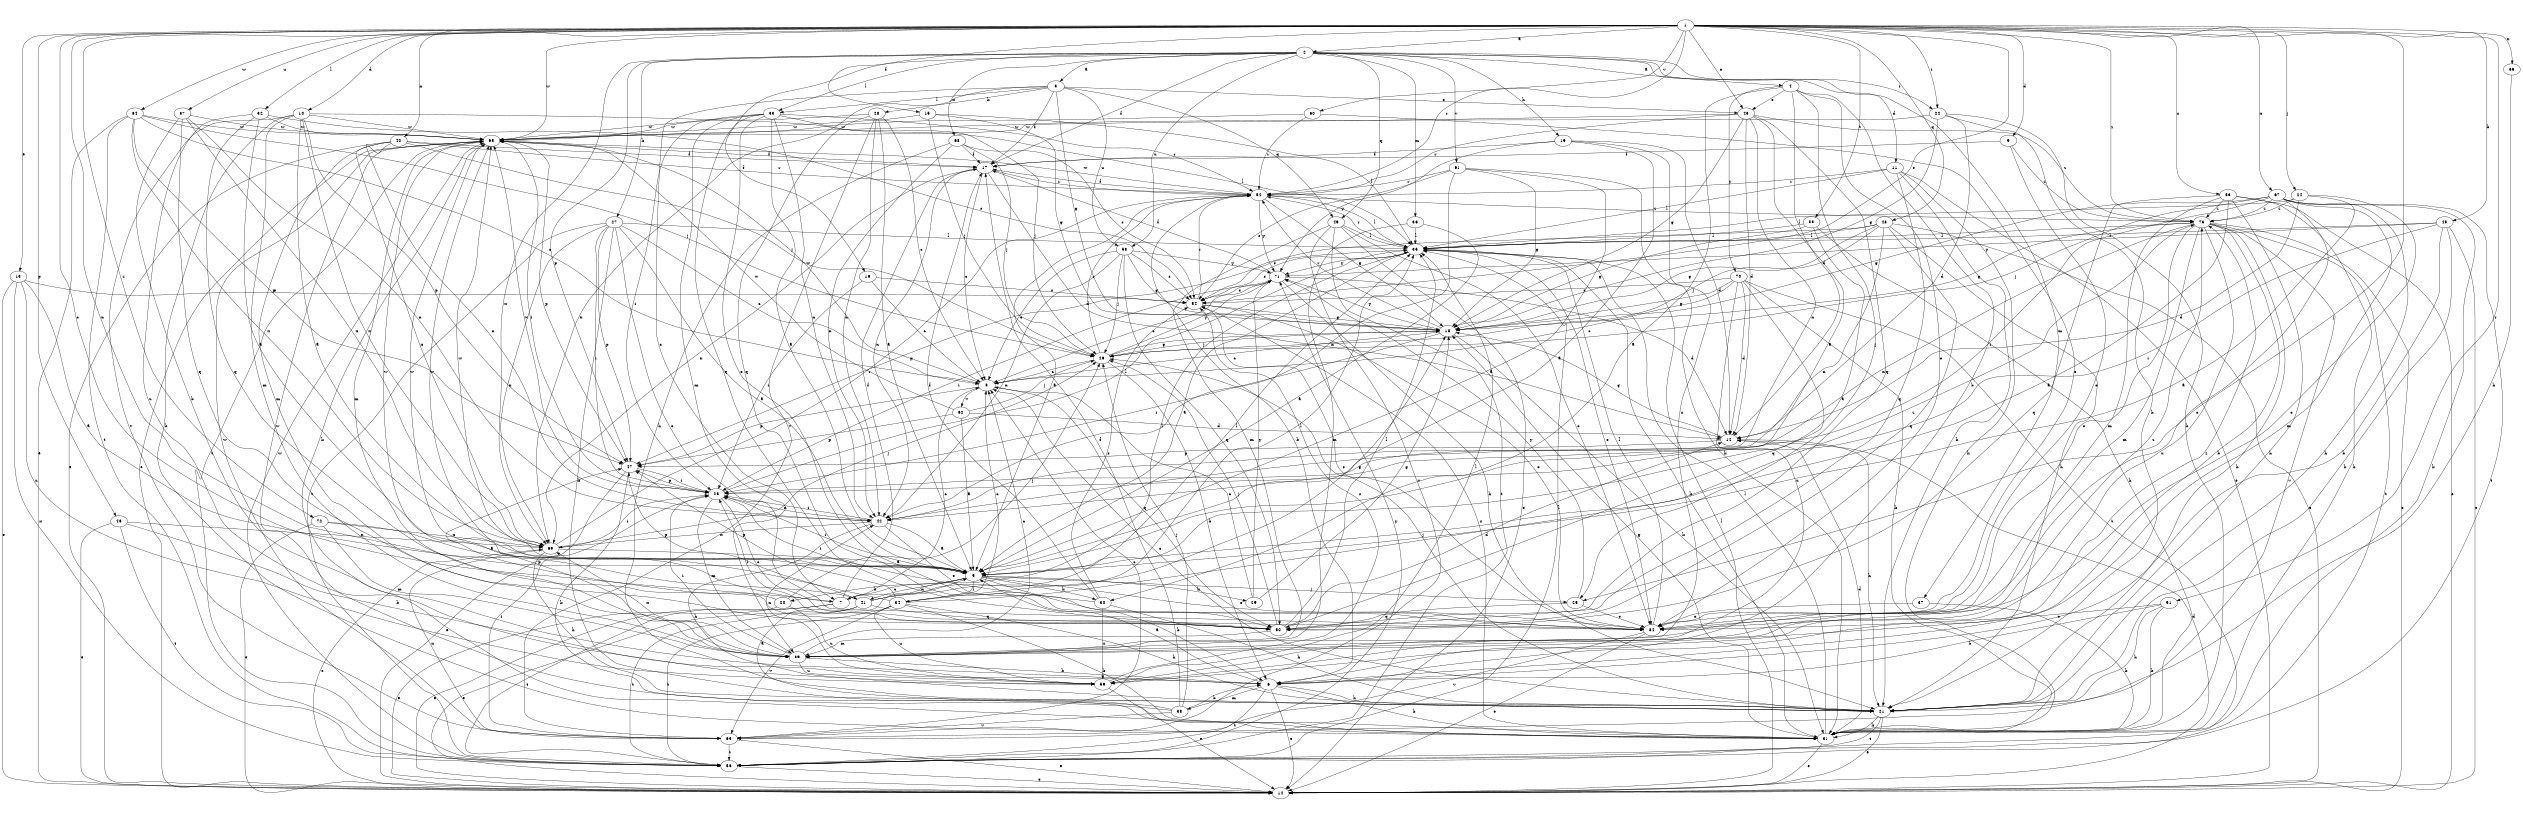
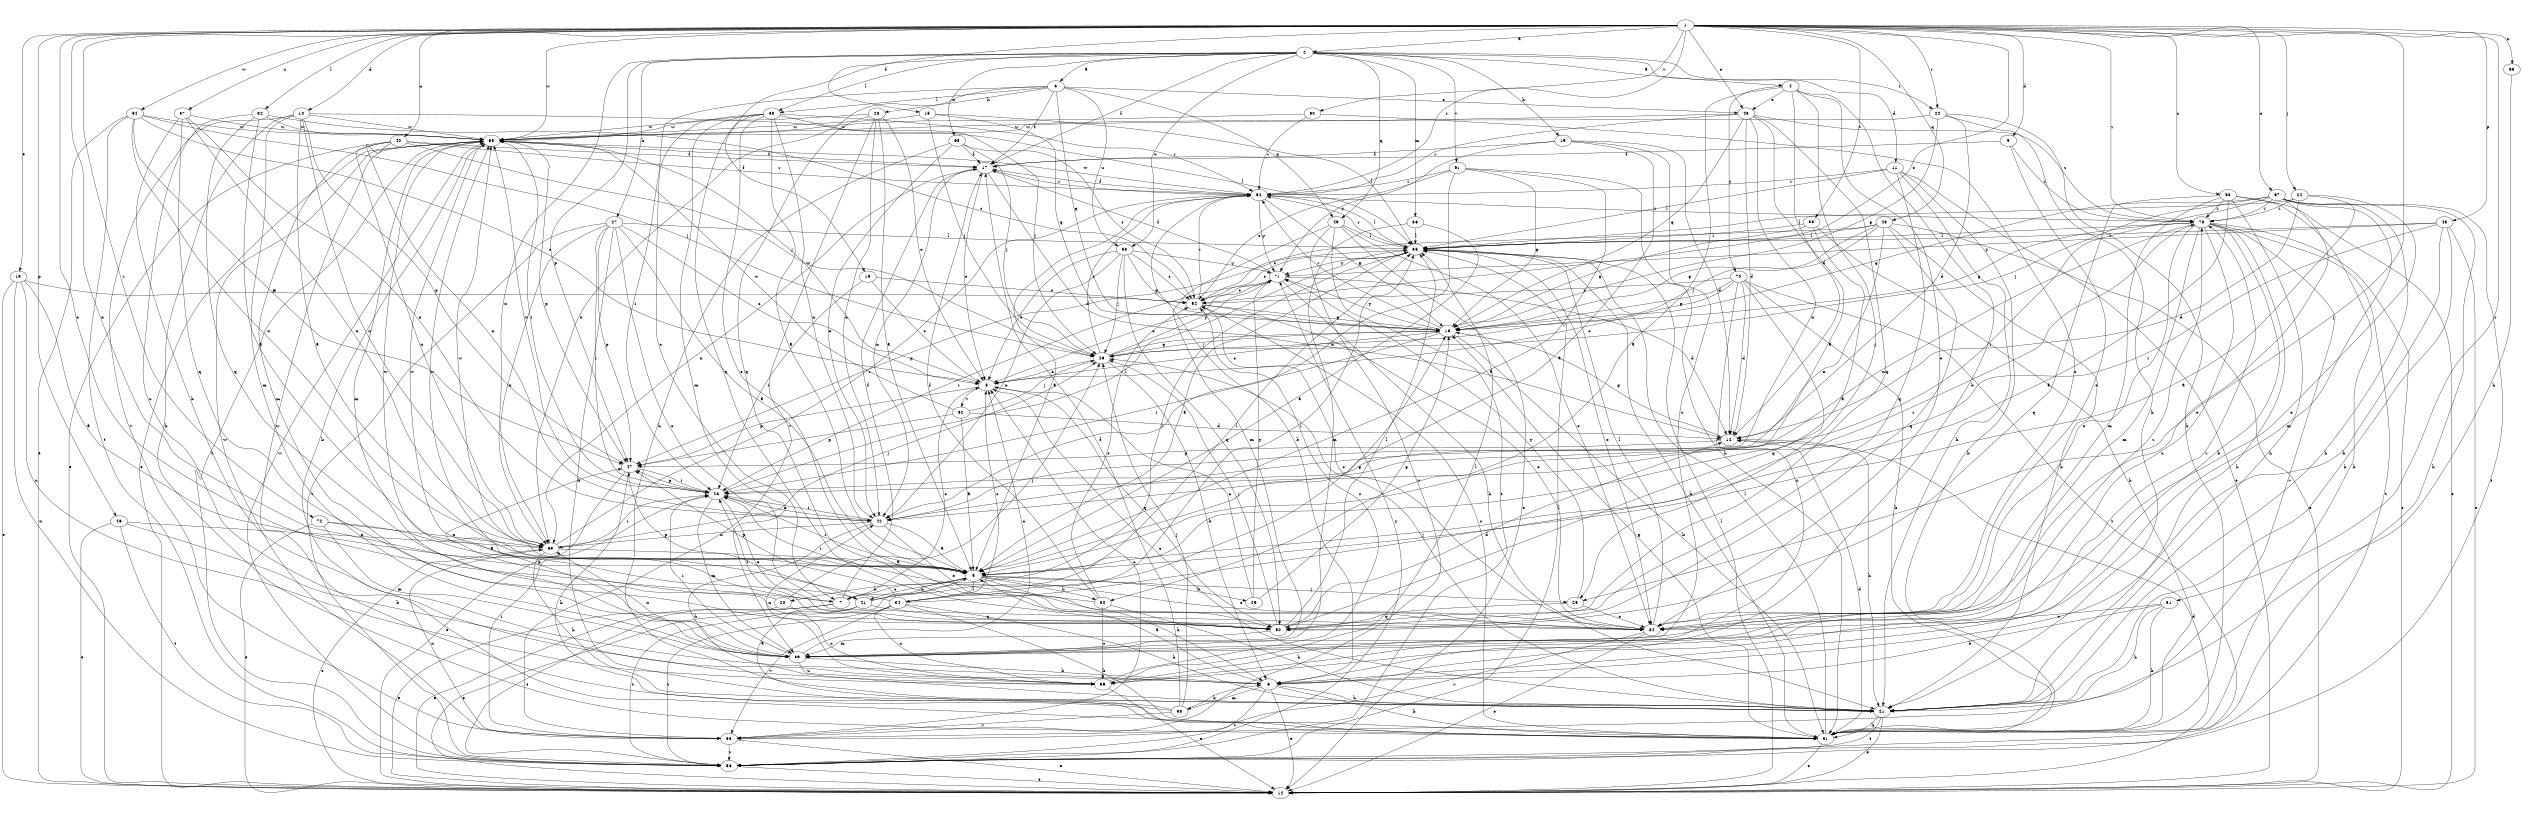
edge "1" -> "45": label "b" -> "p"
node "37": removed
